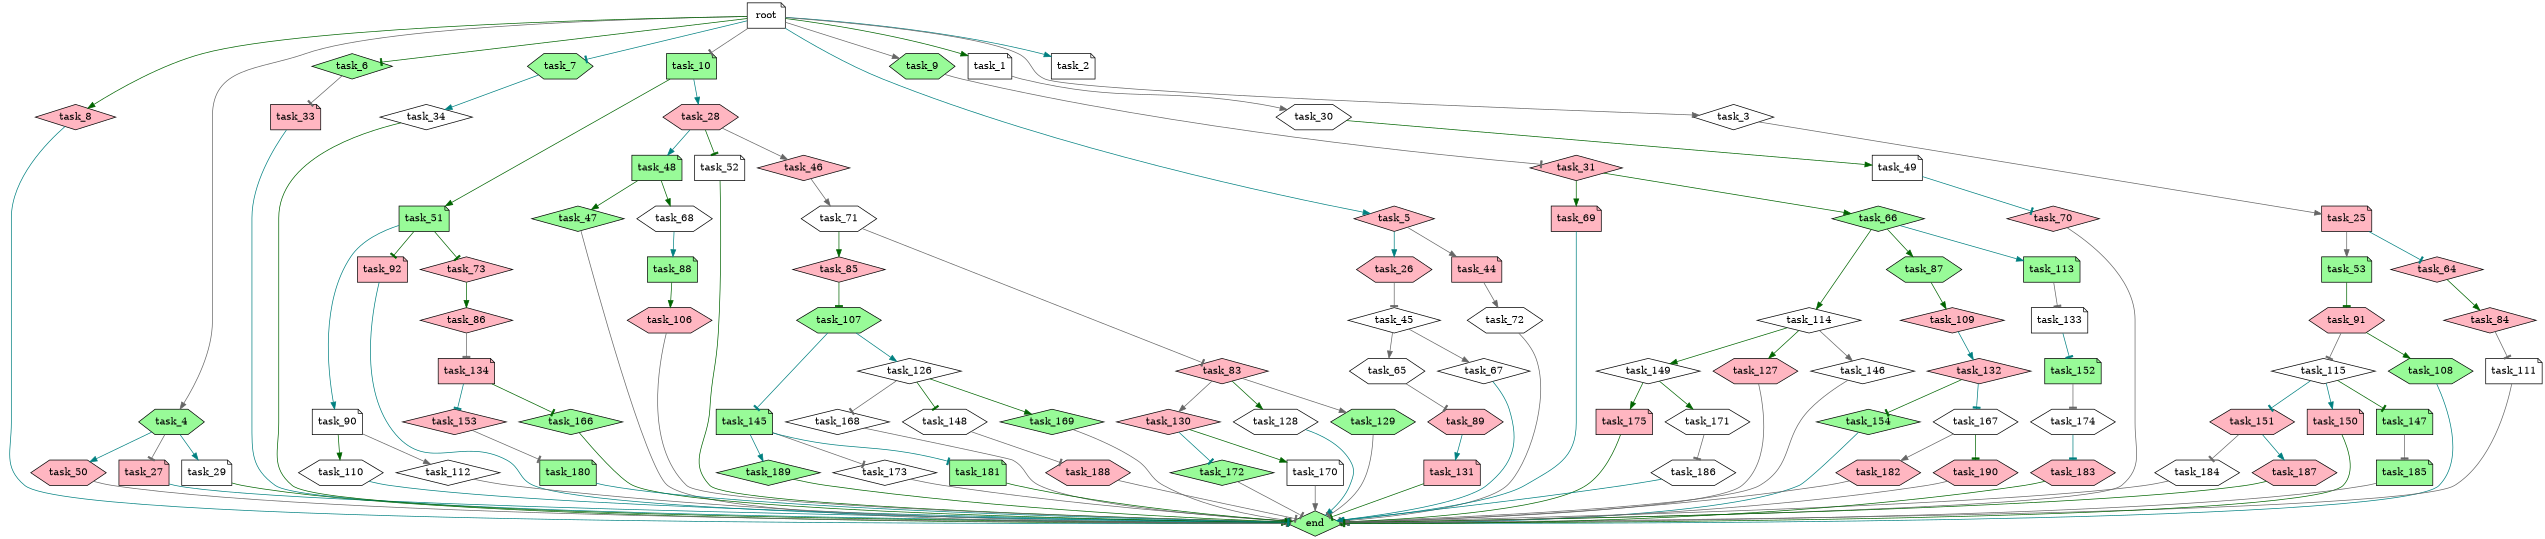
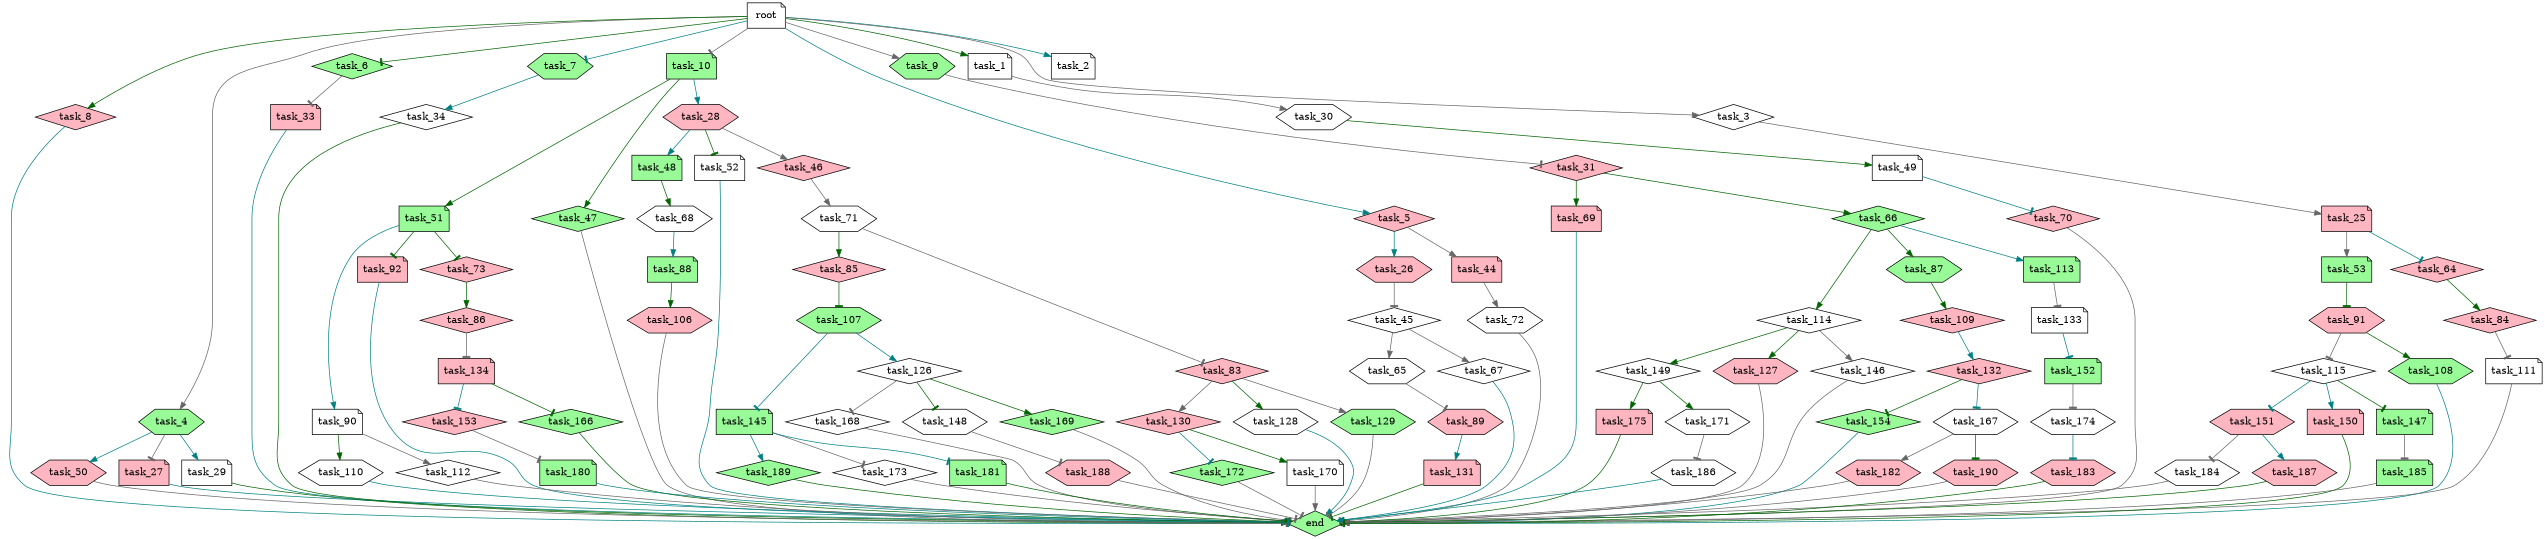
edge "task_48" -> "task_47": now "task_10" -> "task_47"
edge "task_52" -> "end": color darkgreen -> teal
